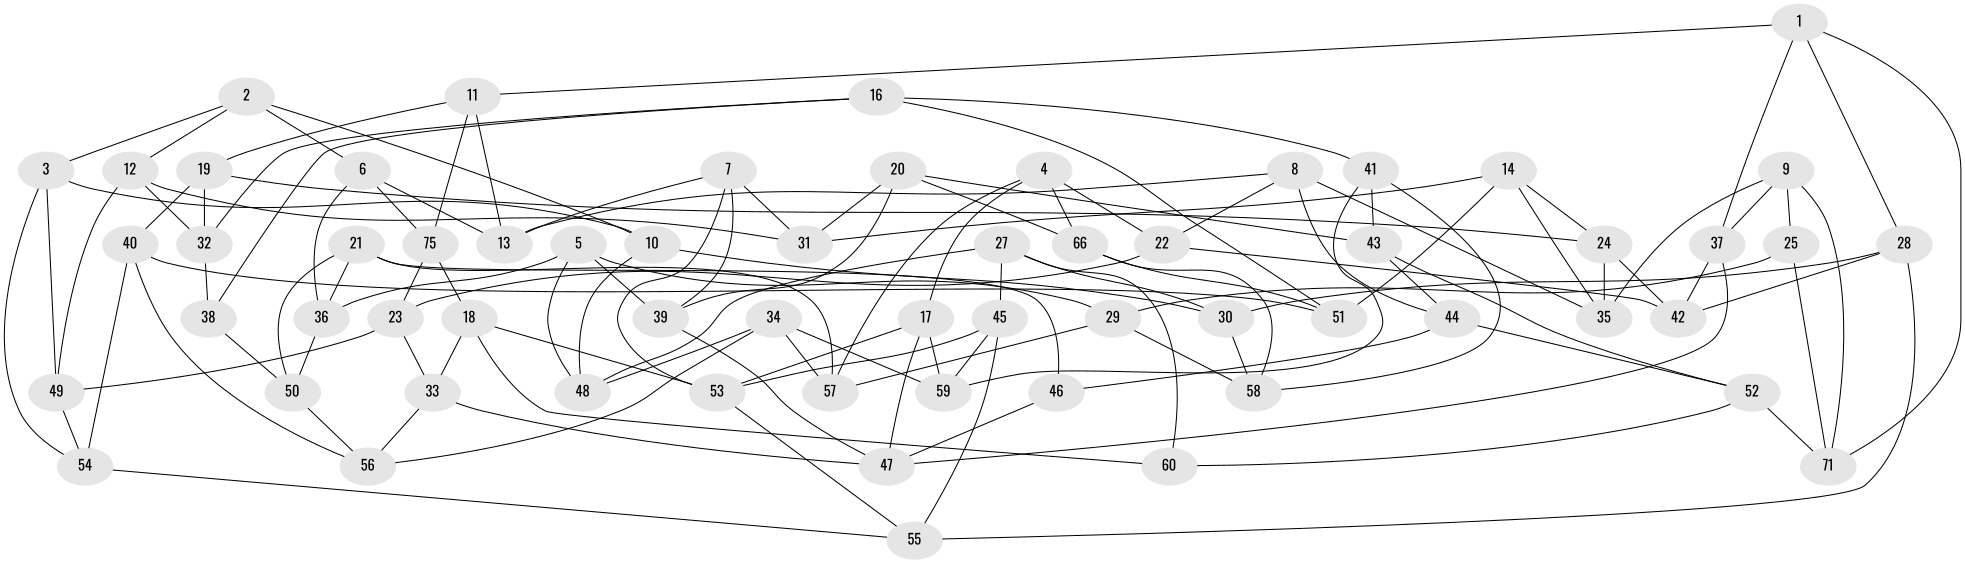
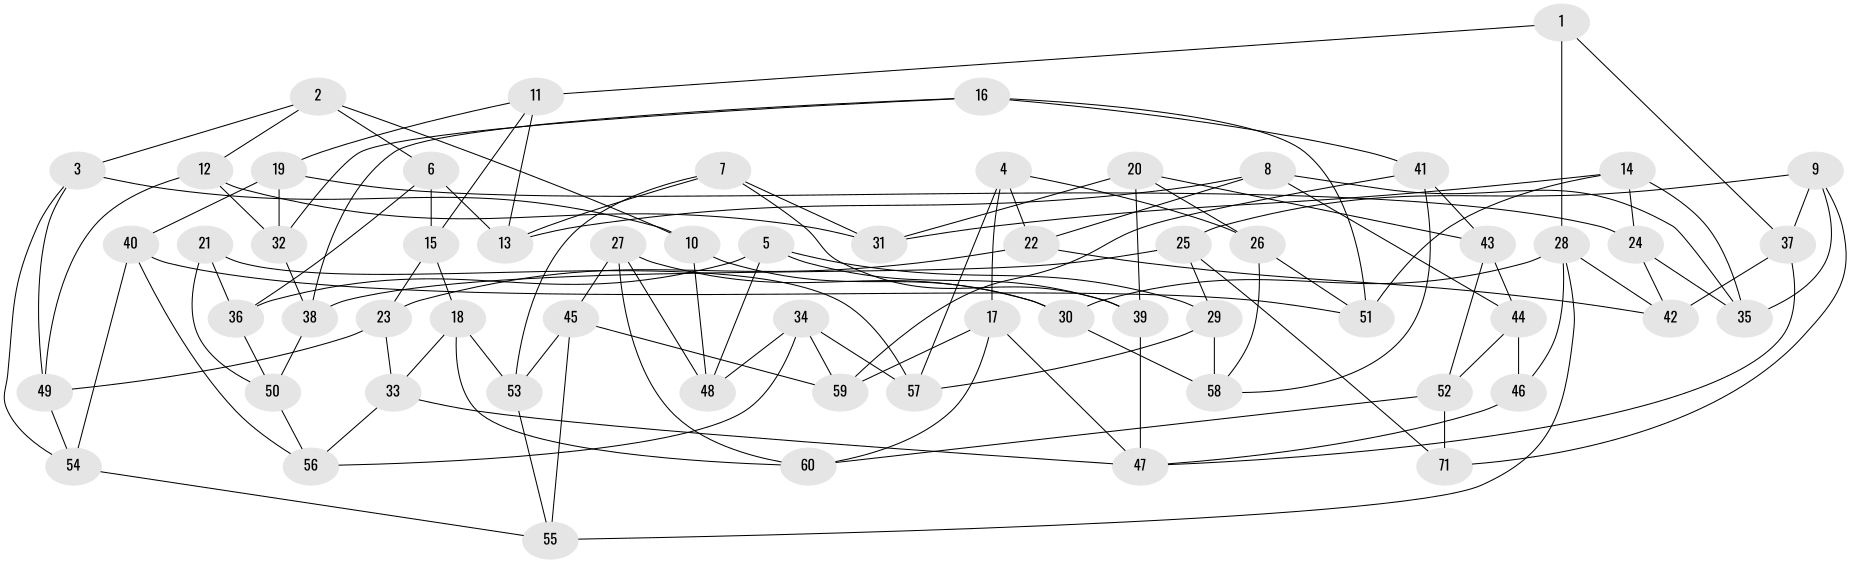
edge "1" -- "71": removed
node "75": label "75" -> "15"
node "66": label "66" -> "26"
edge "21" -- "46": now "28" -- "46"
edge "25" -- "38": added
edge "17" -- "53": now "17" -- "60"
